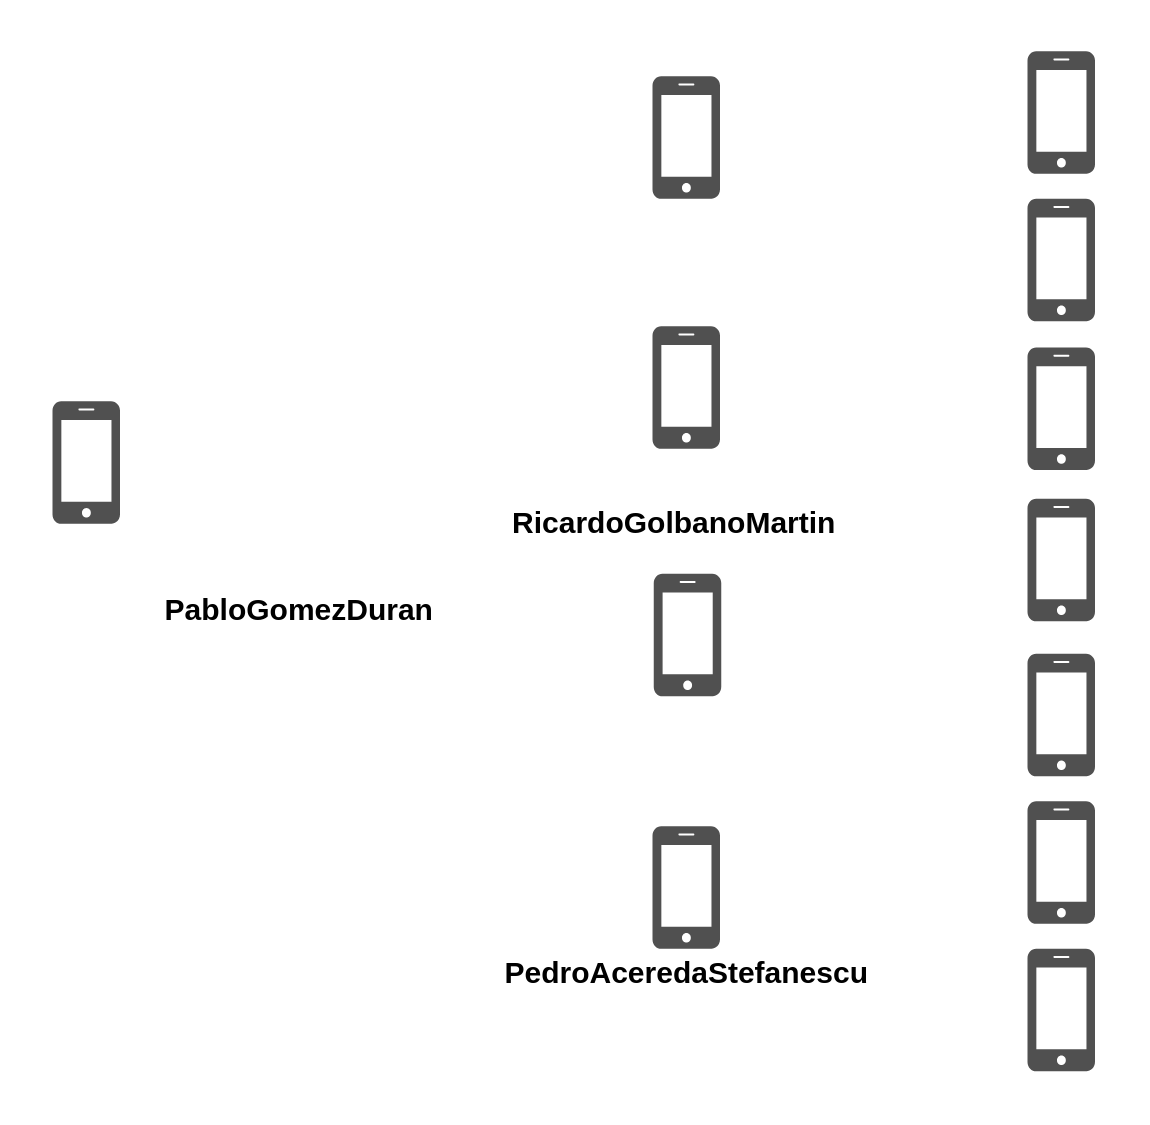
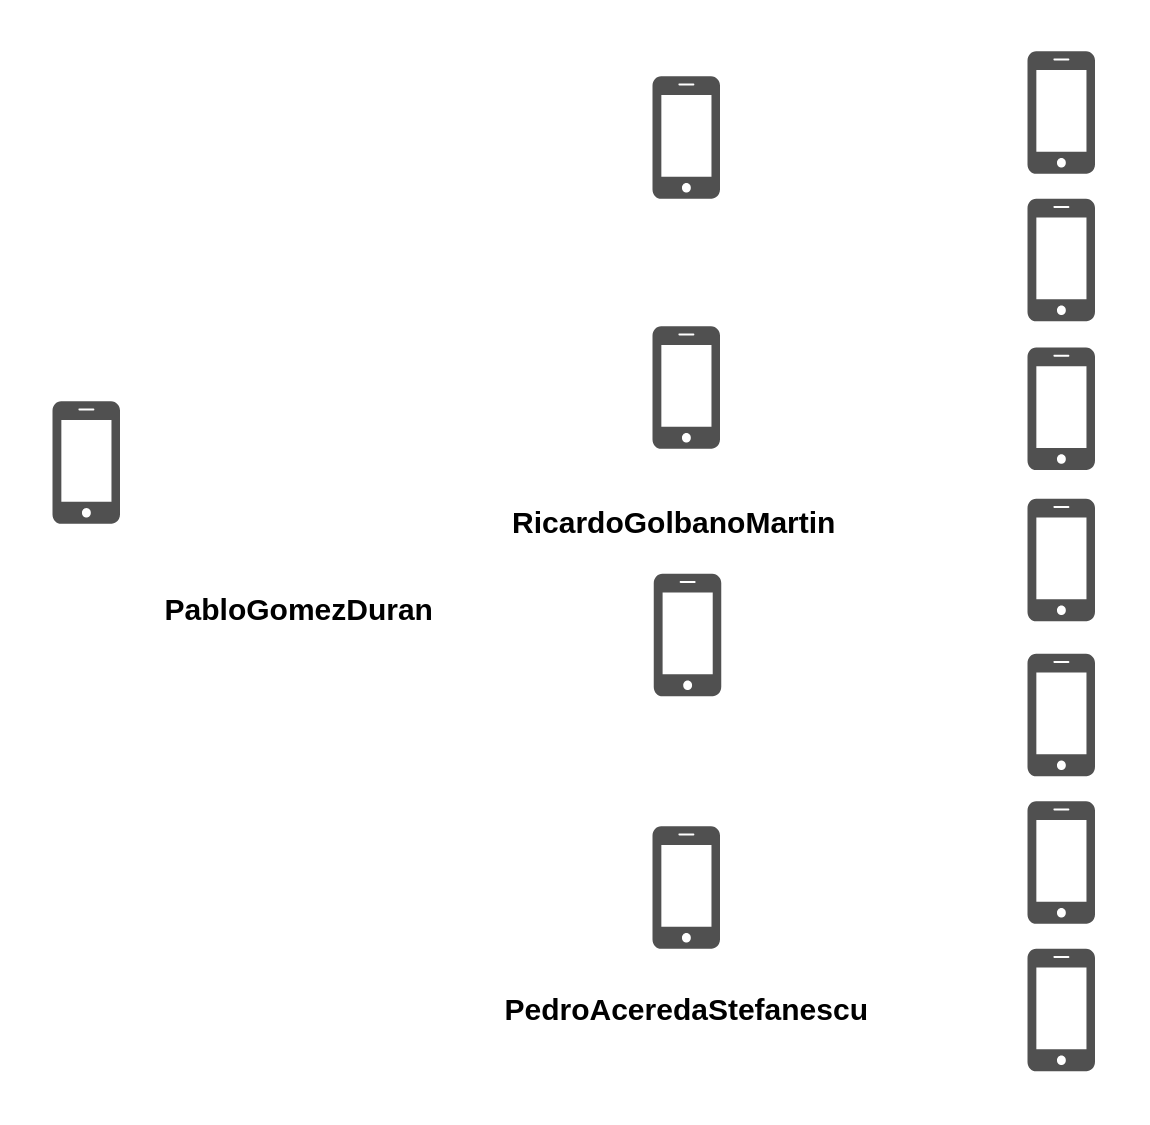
node "PedroAceredaStefanescu": moved (686, 974) -> (686, 1011)
